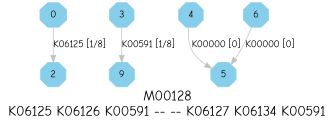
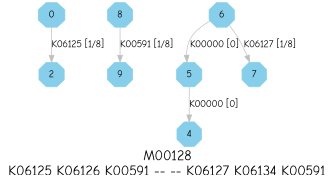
node "3": label "3" -> "8"
edge "4" -> "5": reversed
node "7": added
